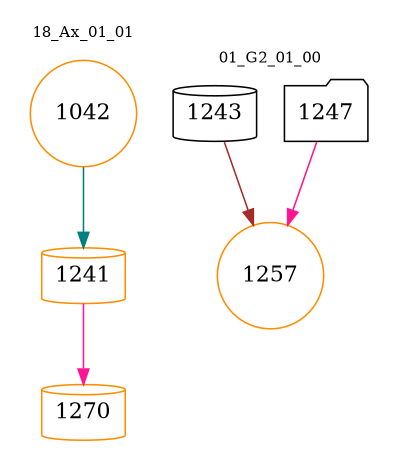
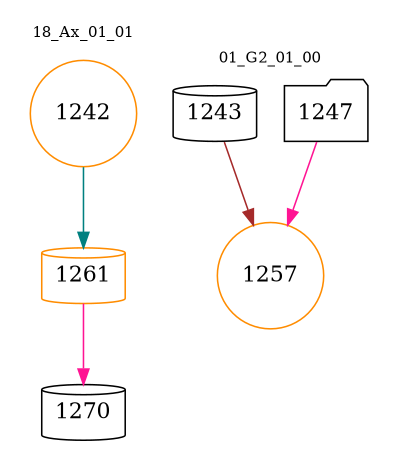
node "1042": label "1042" -> "1242"
node "1241": label "1241" -> "1261"
node "1270": color darkorange -> black
